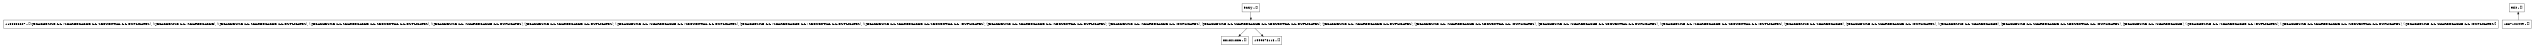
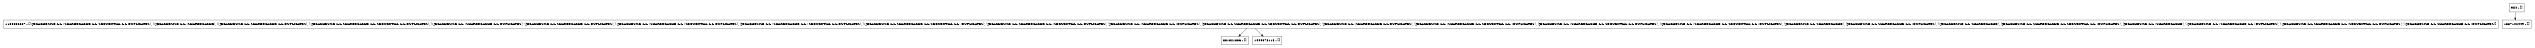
node "entry - []": removed
edge "1387102449 - []" -> "exit - []": reversed
